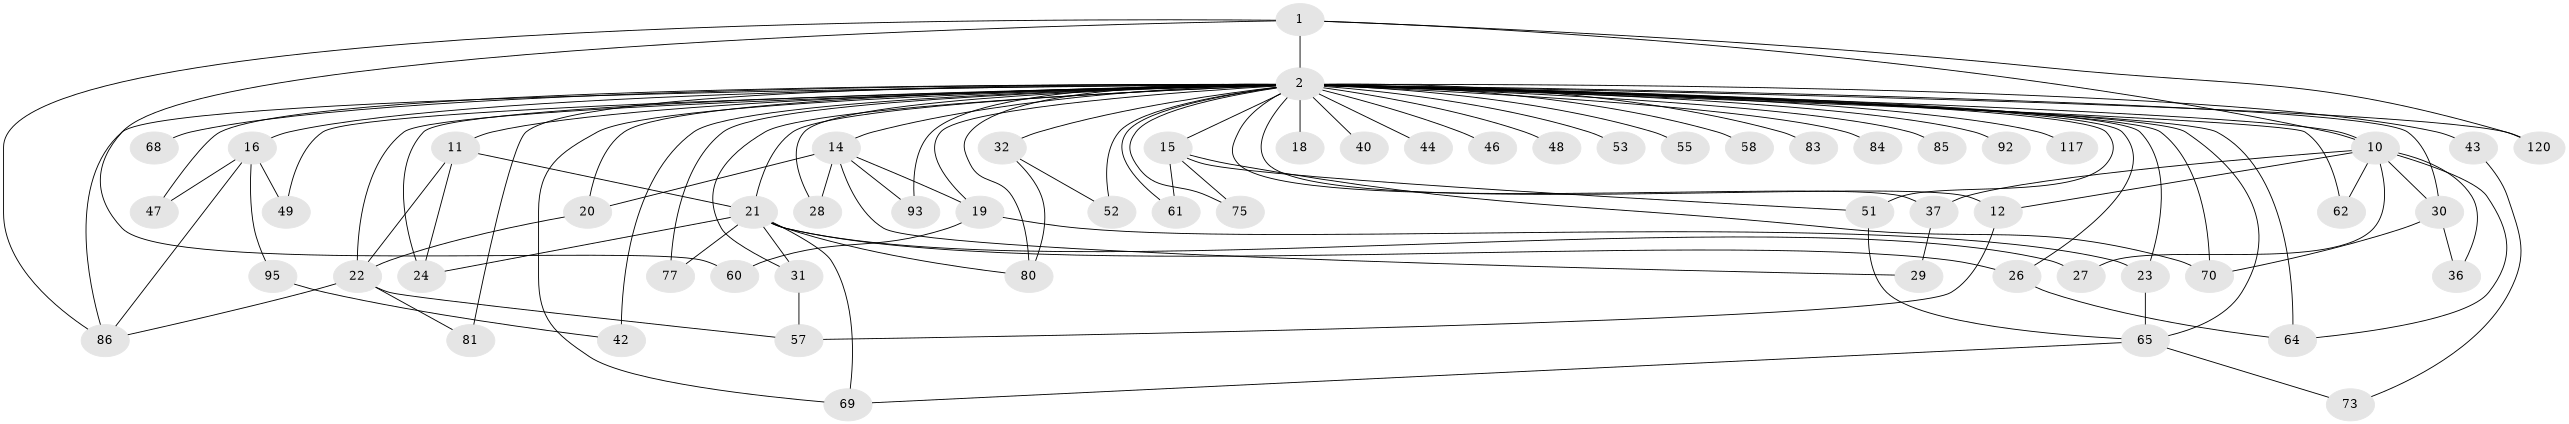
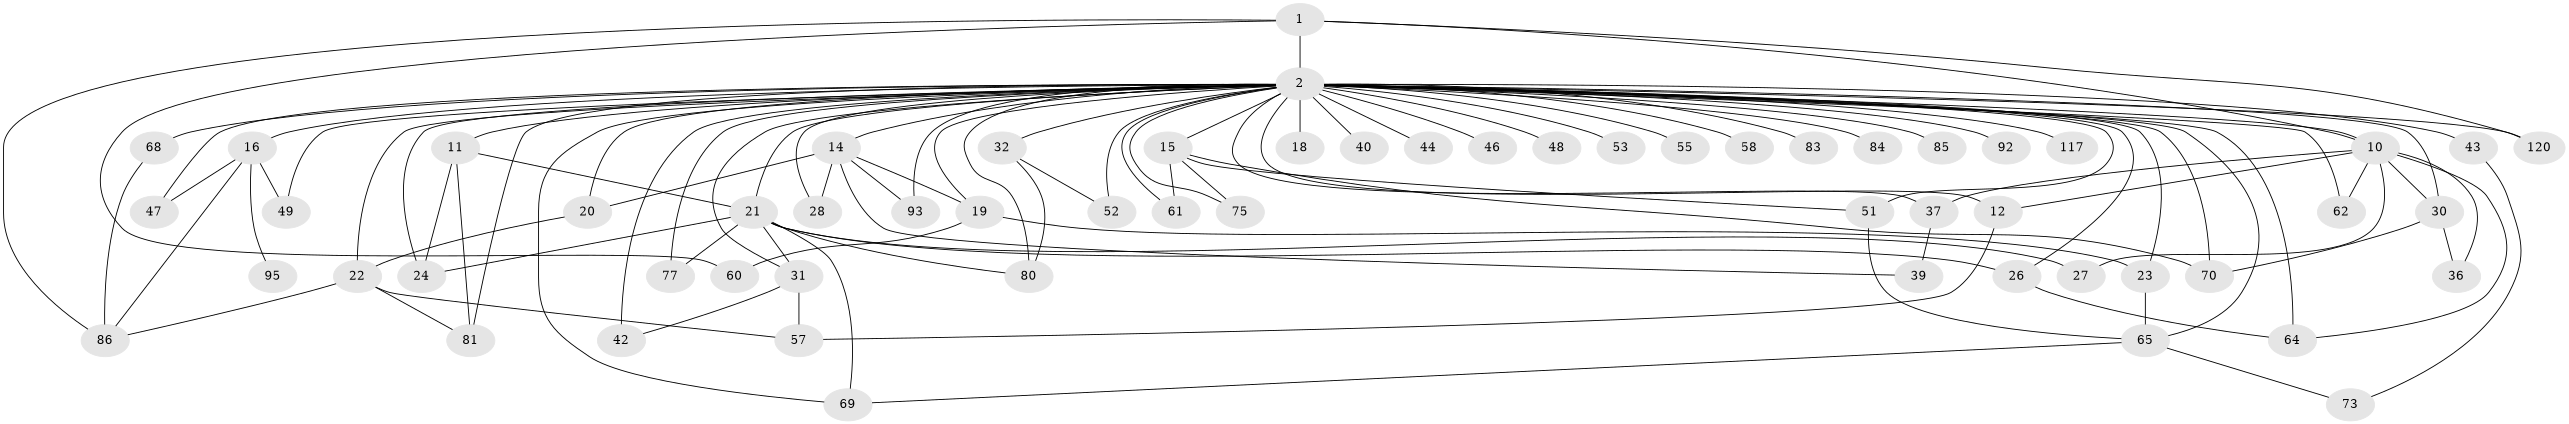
edge "2" -- "86": now "68" -- "86"
edge "11" -- "22": now "11" -- "81"
node "29": label "29" -> "39"
edge "95" -- "42": now "31" -- "42"
